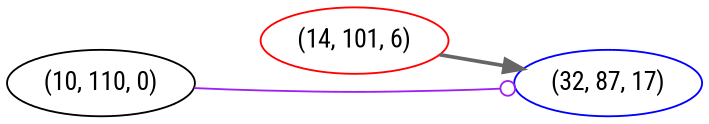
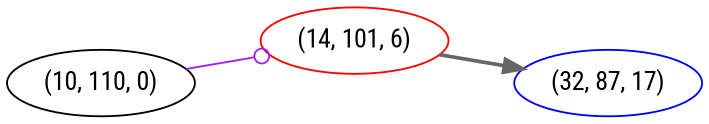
edge "(10, 110, 0)" -> "(32, 87, 17)": now "(10, 110, 0)" -> "(14, 101, 6)"
